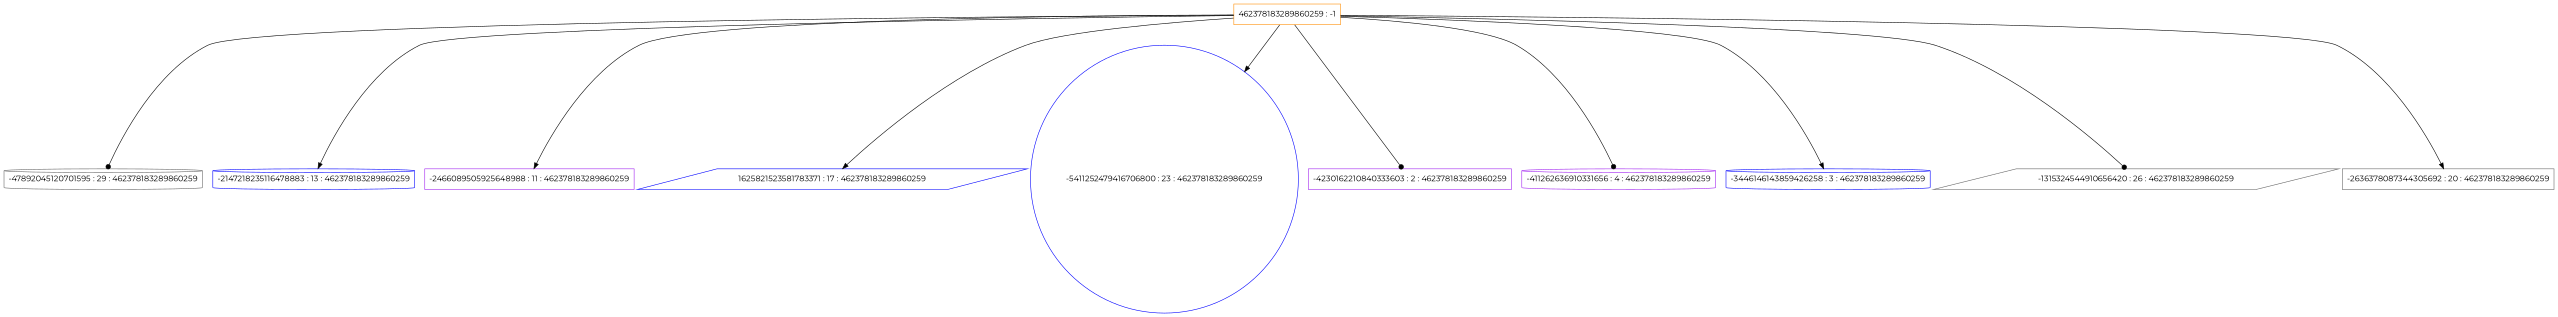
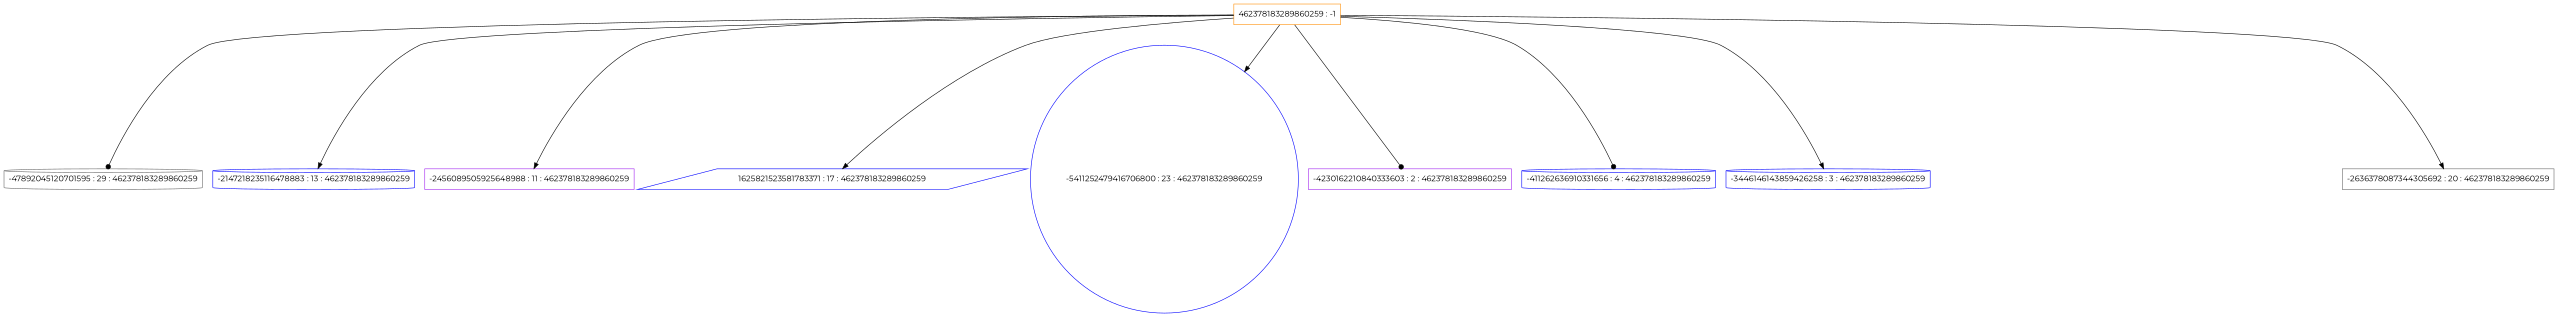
node "-2466089505925648988 : 11 : 462378183289860259": label "-2466089505925648988 : 11 : 462378183289860259" -> "-2456089505925648988 : 11 : 462378183289860259"
node "-411262636910331656 : 4 : 462378183289860259": color purple -> blue
node "-1315324544910656420 : 26 : 462378183289860259": removed
